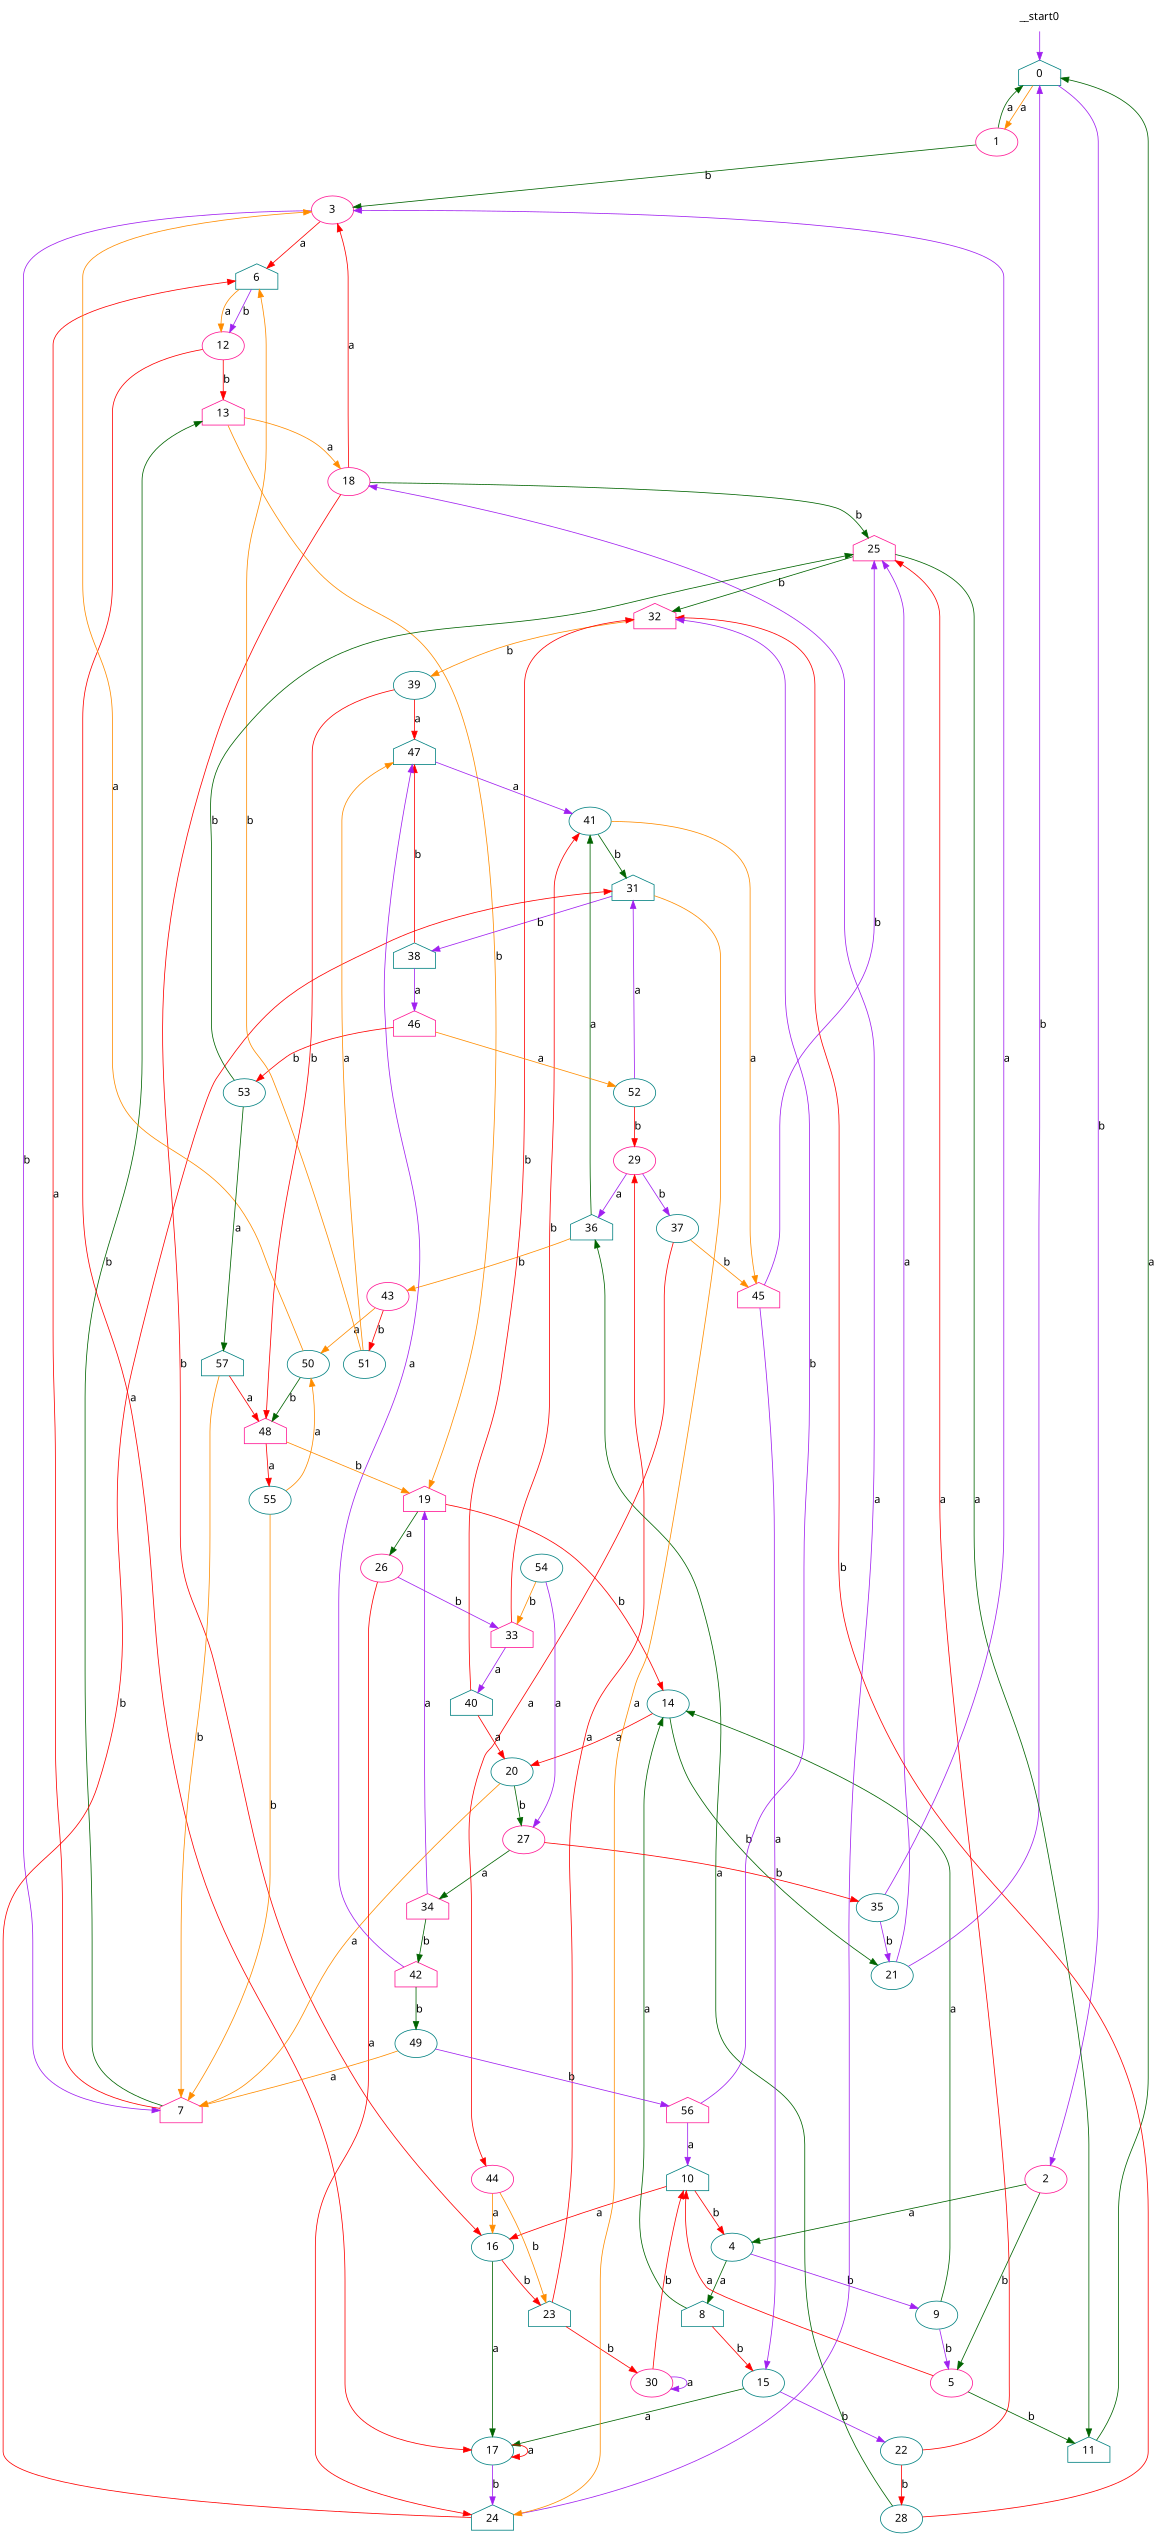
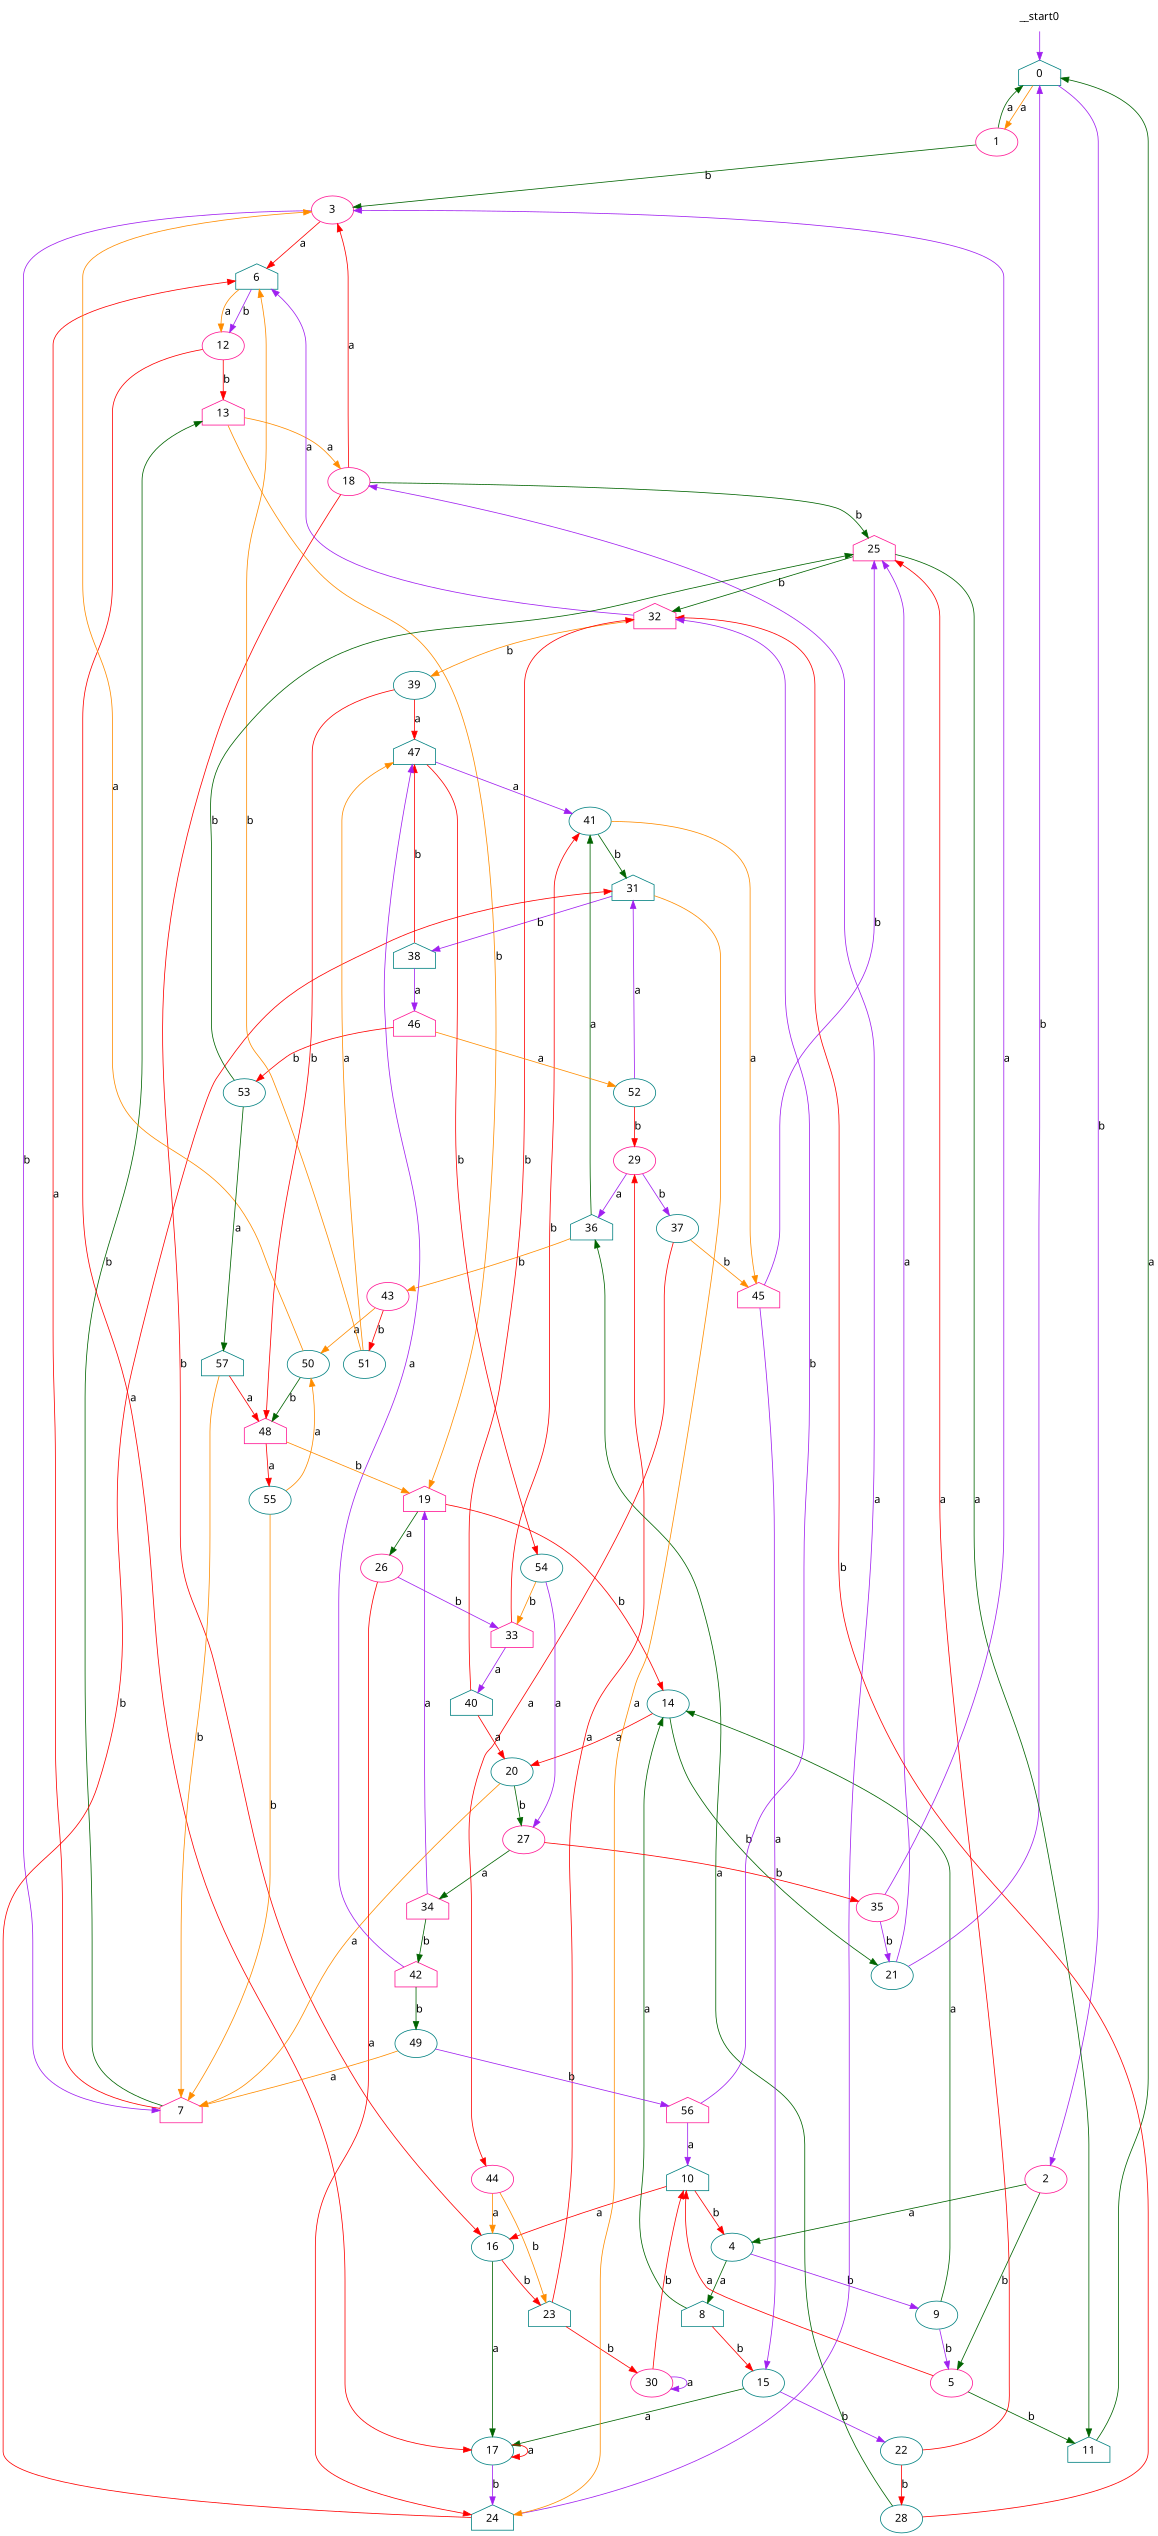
edge "32" -> "6": added, label "a"
edge "47" -> "54": added, label "b"
node "35": color teal -> deeppink
